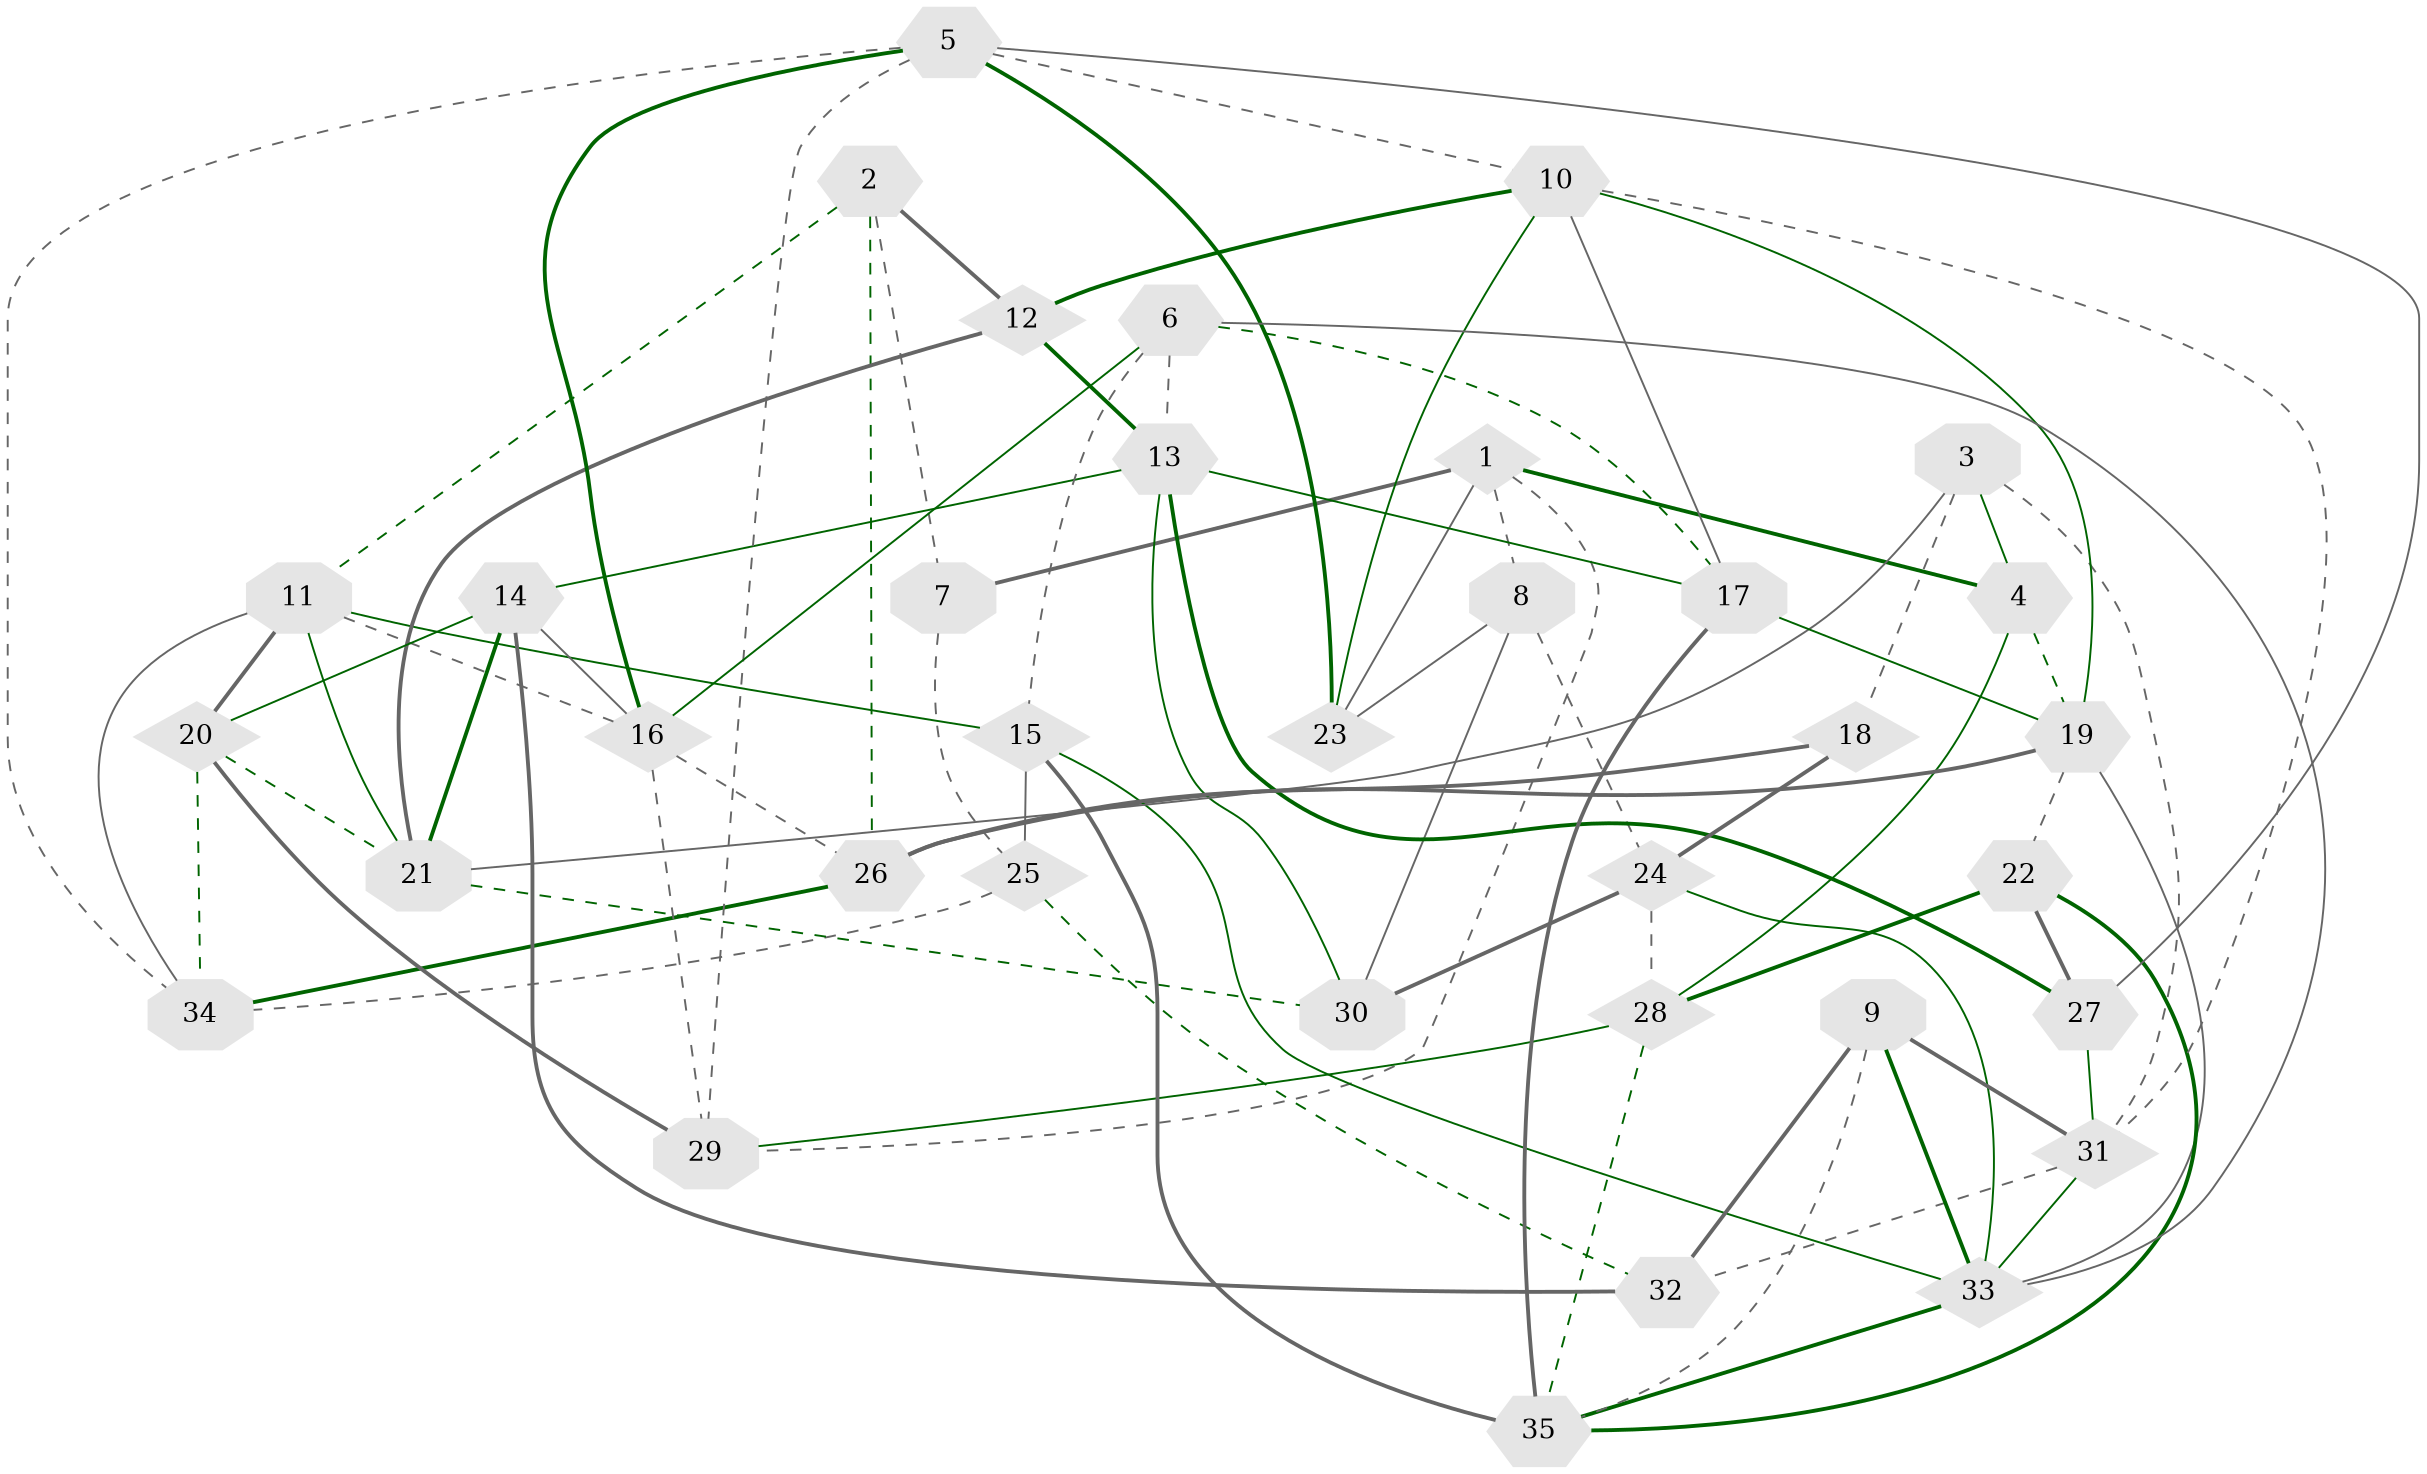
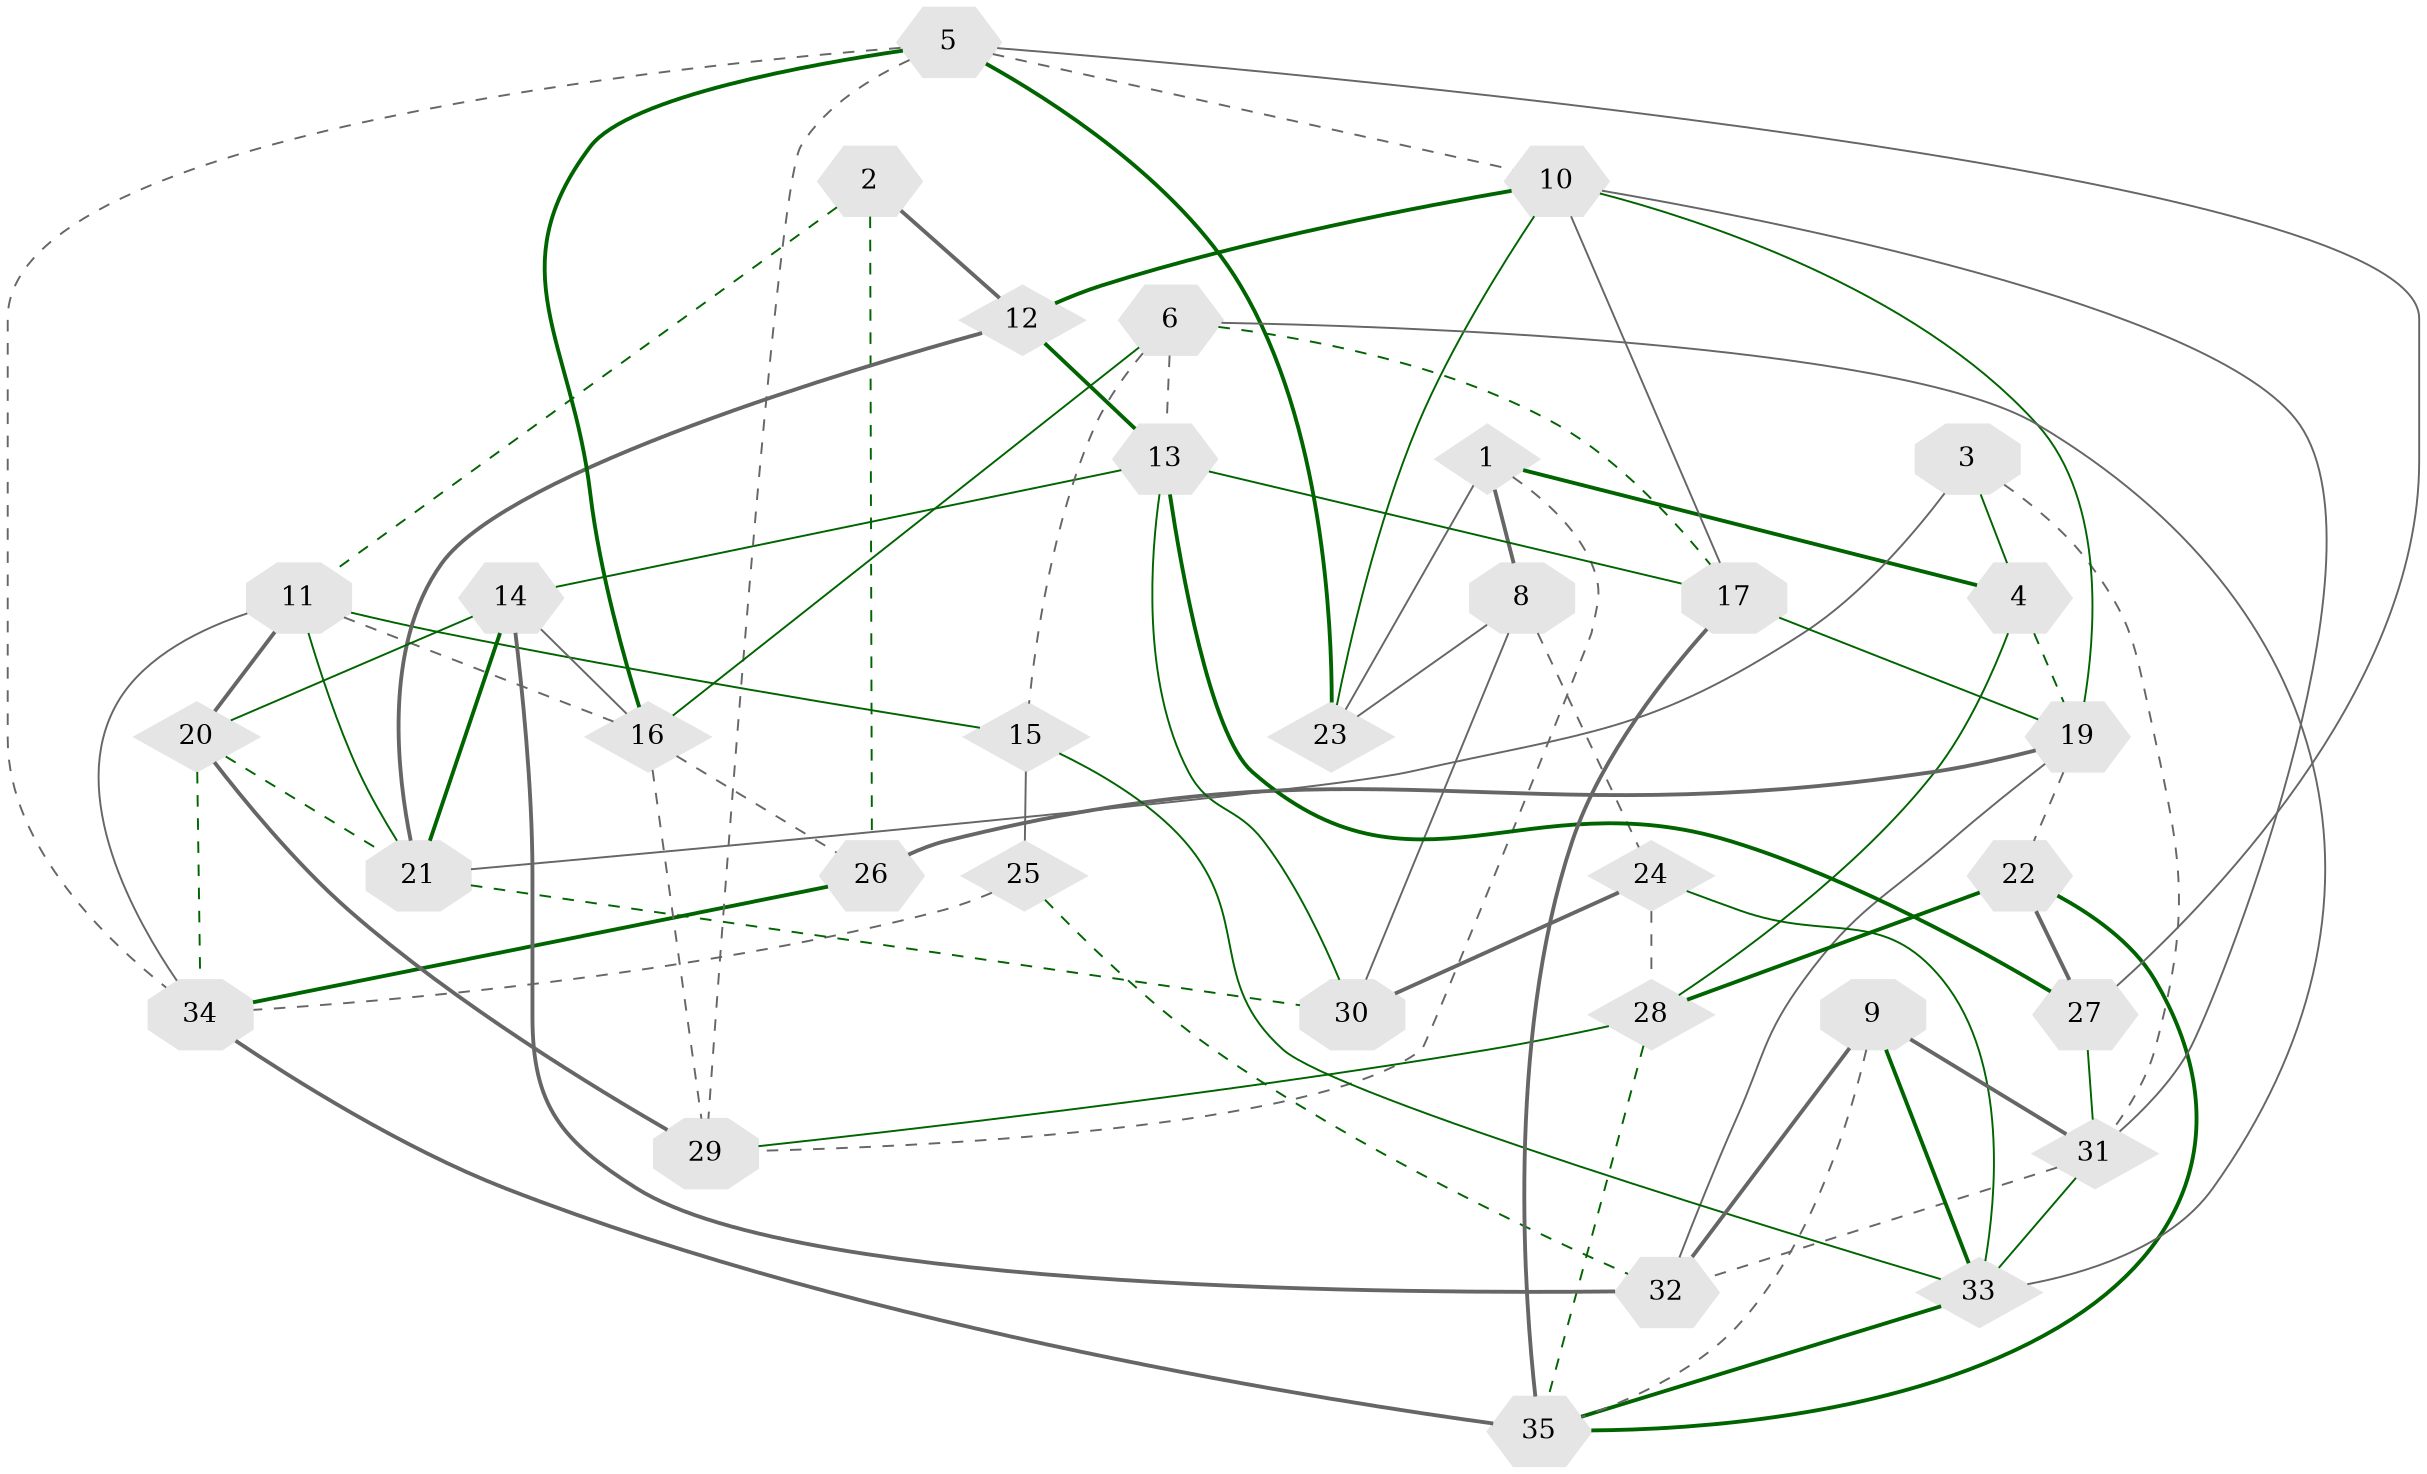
edge "10" -- "31": style dashed -> solid
edge "1" -- "8": style dashed -> bold
node "7": removed
node "18": removed
edge "19" -- "33": now "19" -- "32"
edge "15" -- "35": now "34" -- "35"
